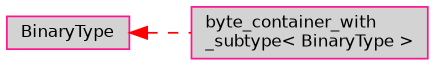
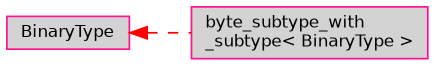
node "byte_container_with _subtype< BinaryType >": label "byte_container_with _subtype< BinaryType >" -> "byte_subtype_with _subtype< BinaryType >"
